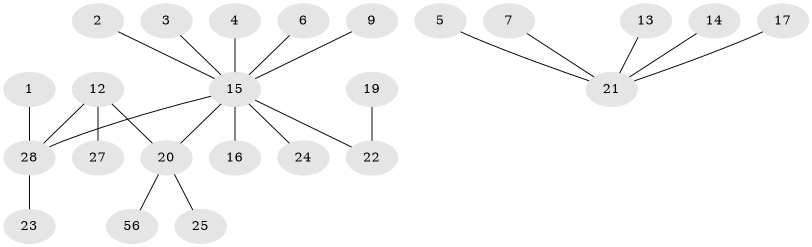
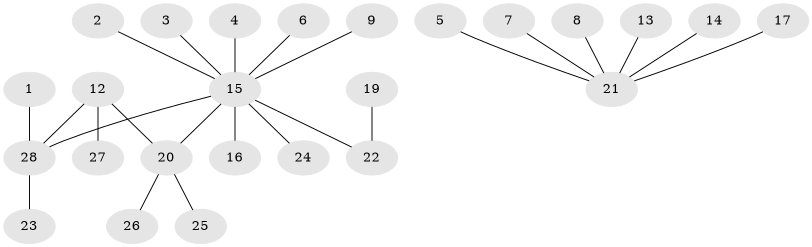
node "8": added
node "56": label "56" -> "26"
